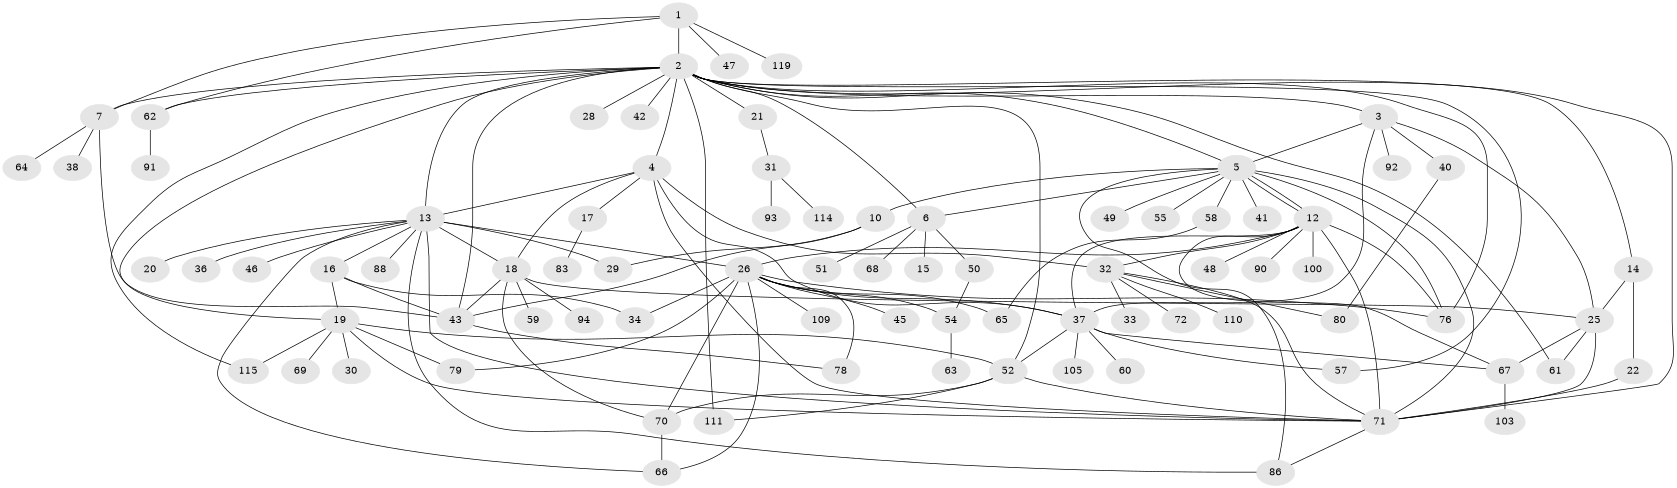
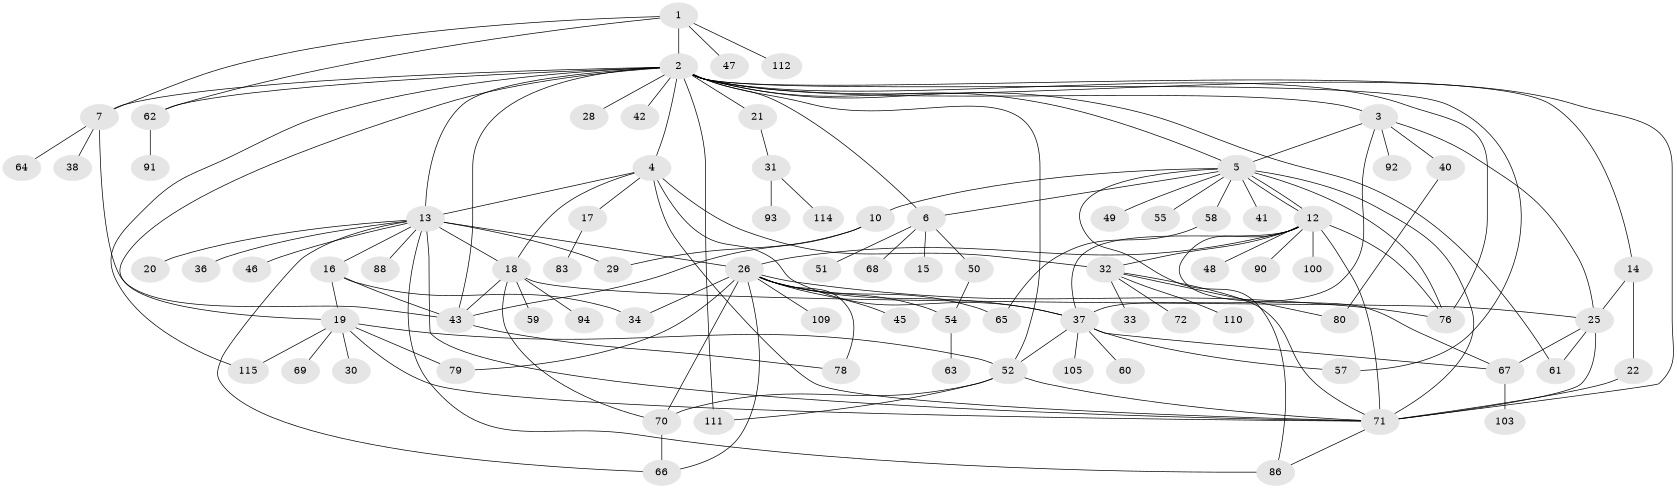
node "119": label "119" -> "112"
